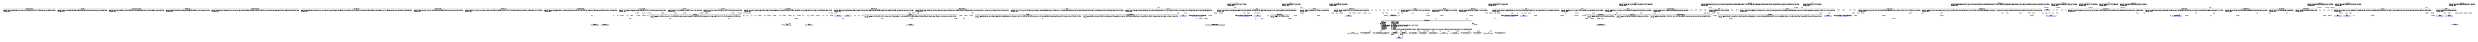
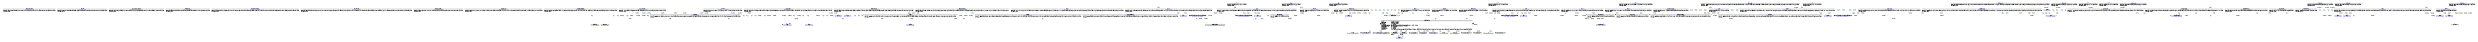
node "genus name": text "vs:term_status" -> "vs:term_fraction"
node "Locomotion": removed
node "taxonomic name": text "vs:term_status" -> "vs:plants_status"
edge "isPartOf" -> "DatatypeProperty": now "population trend" -> "DatatypeProperty"
